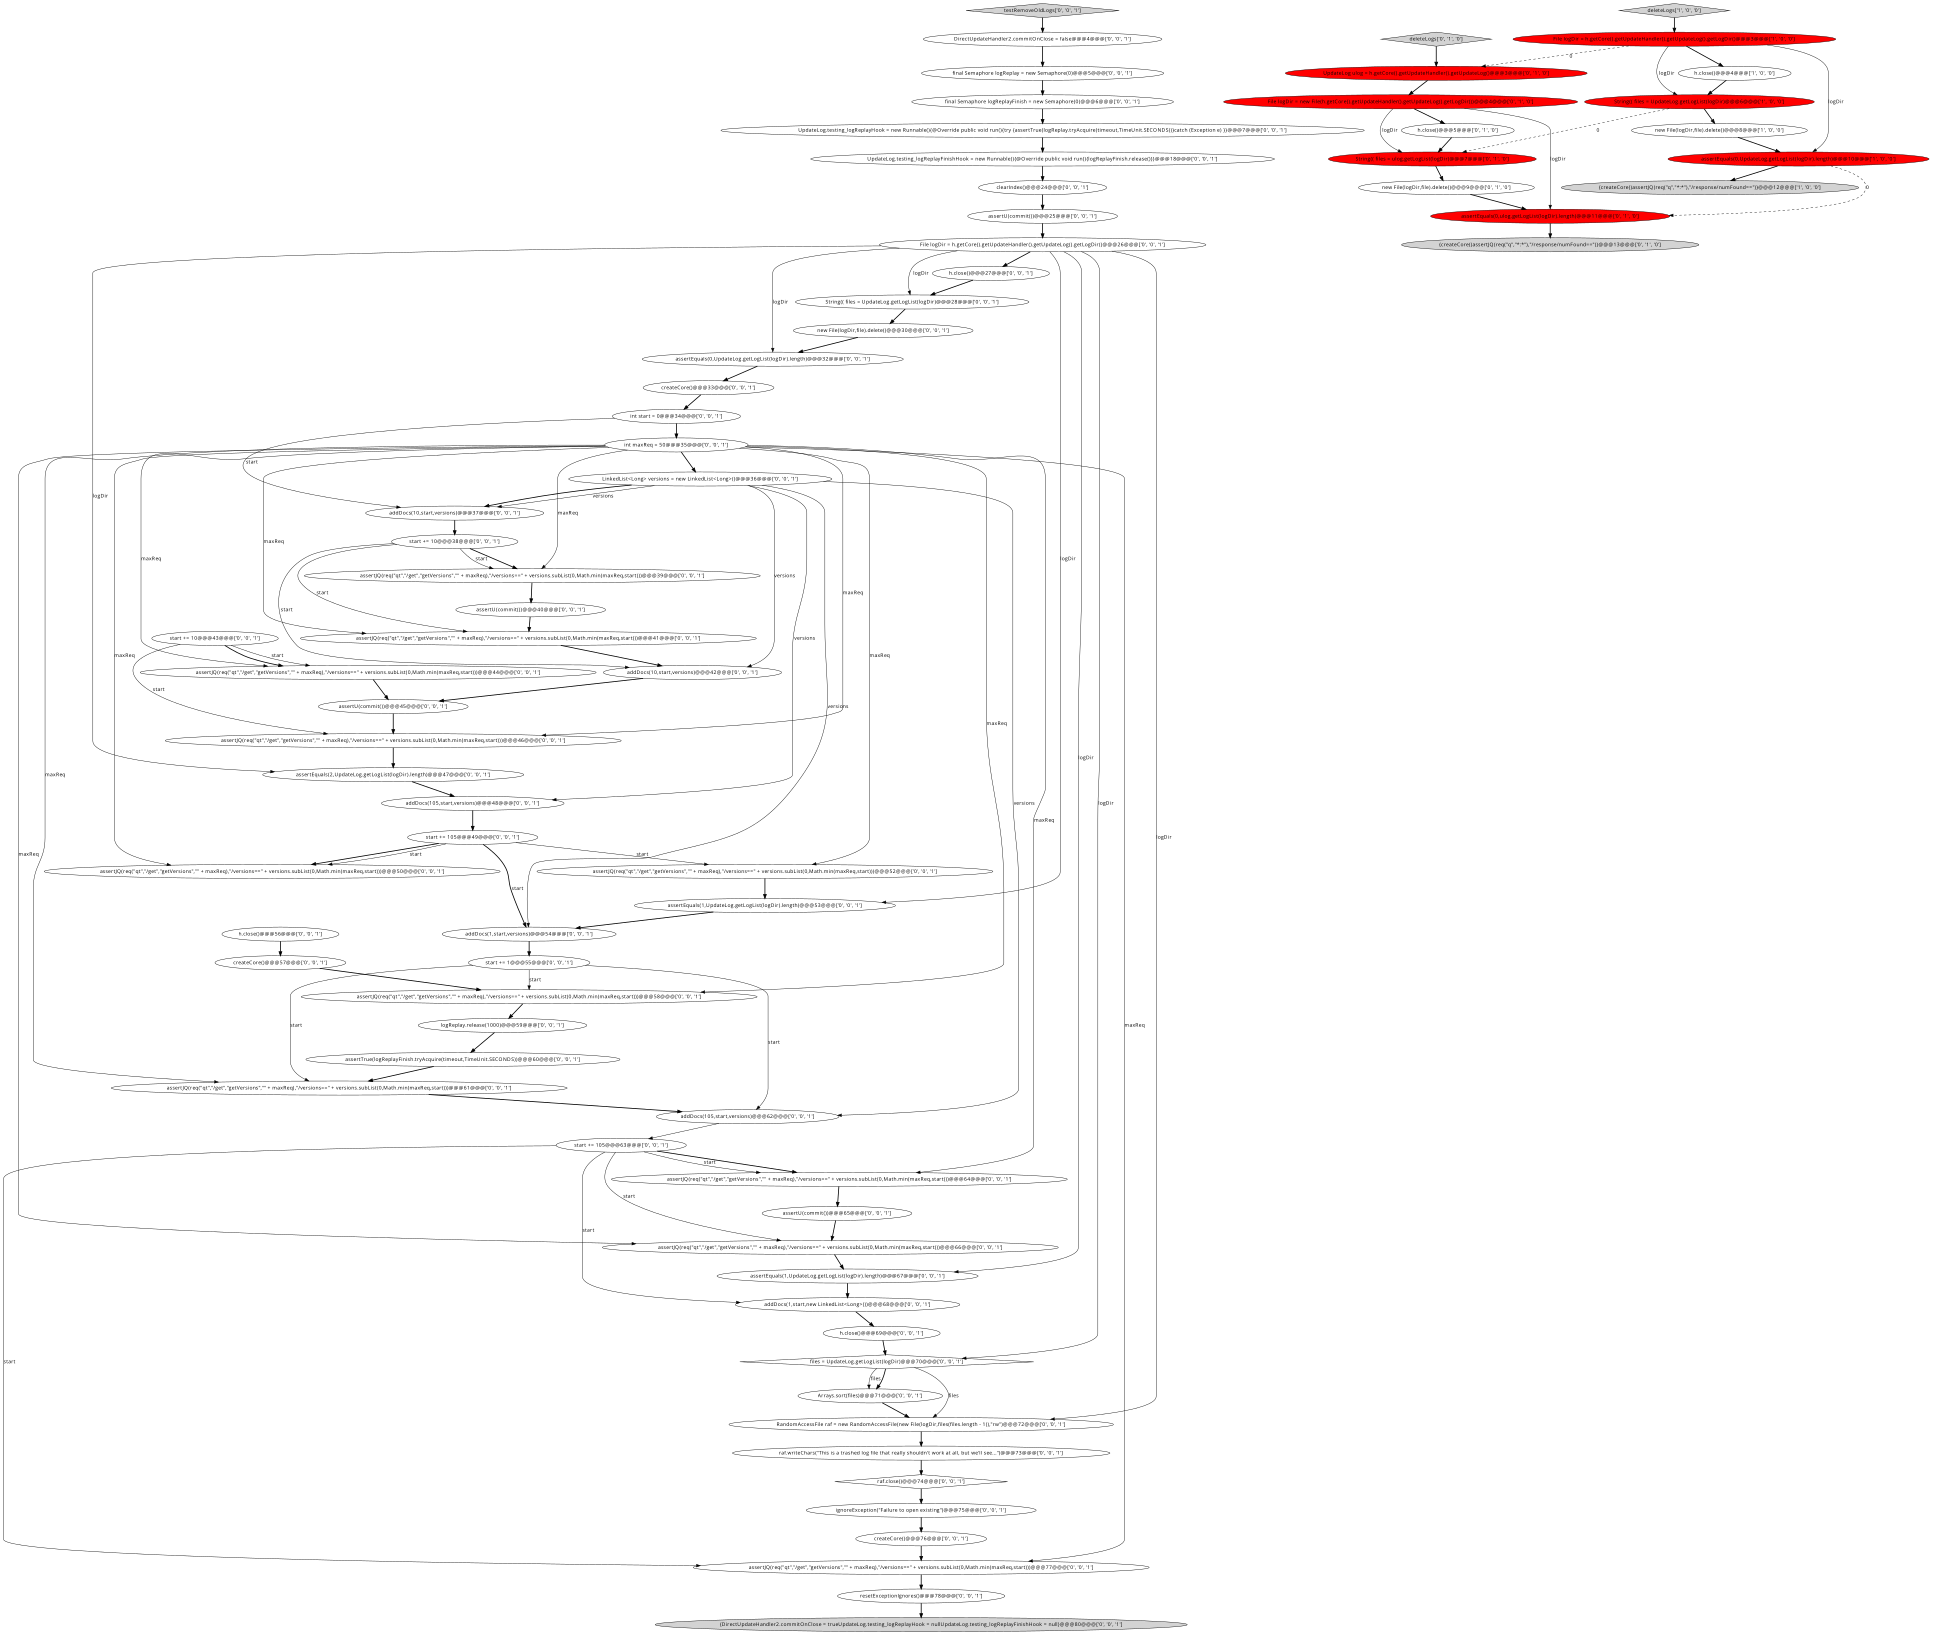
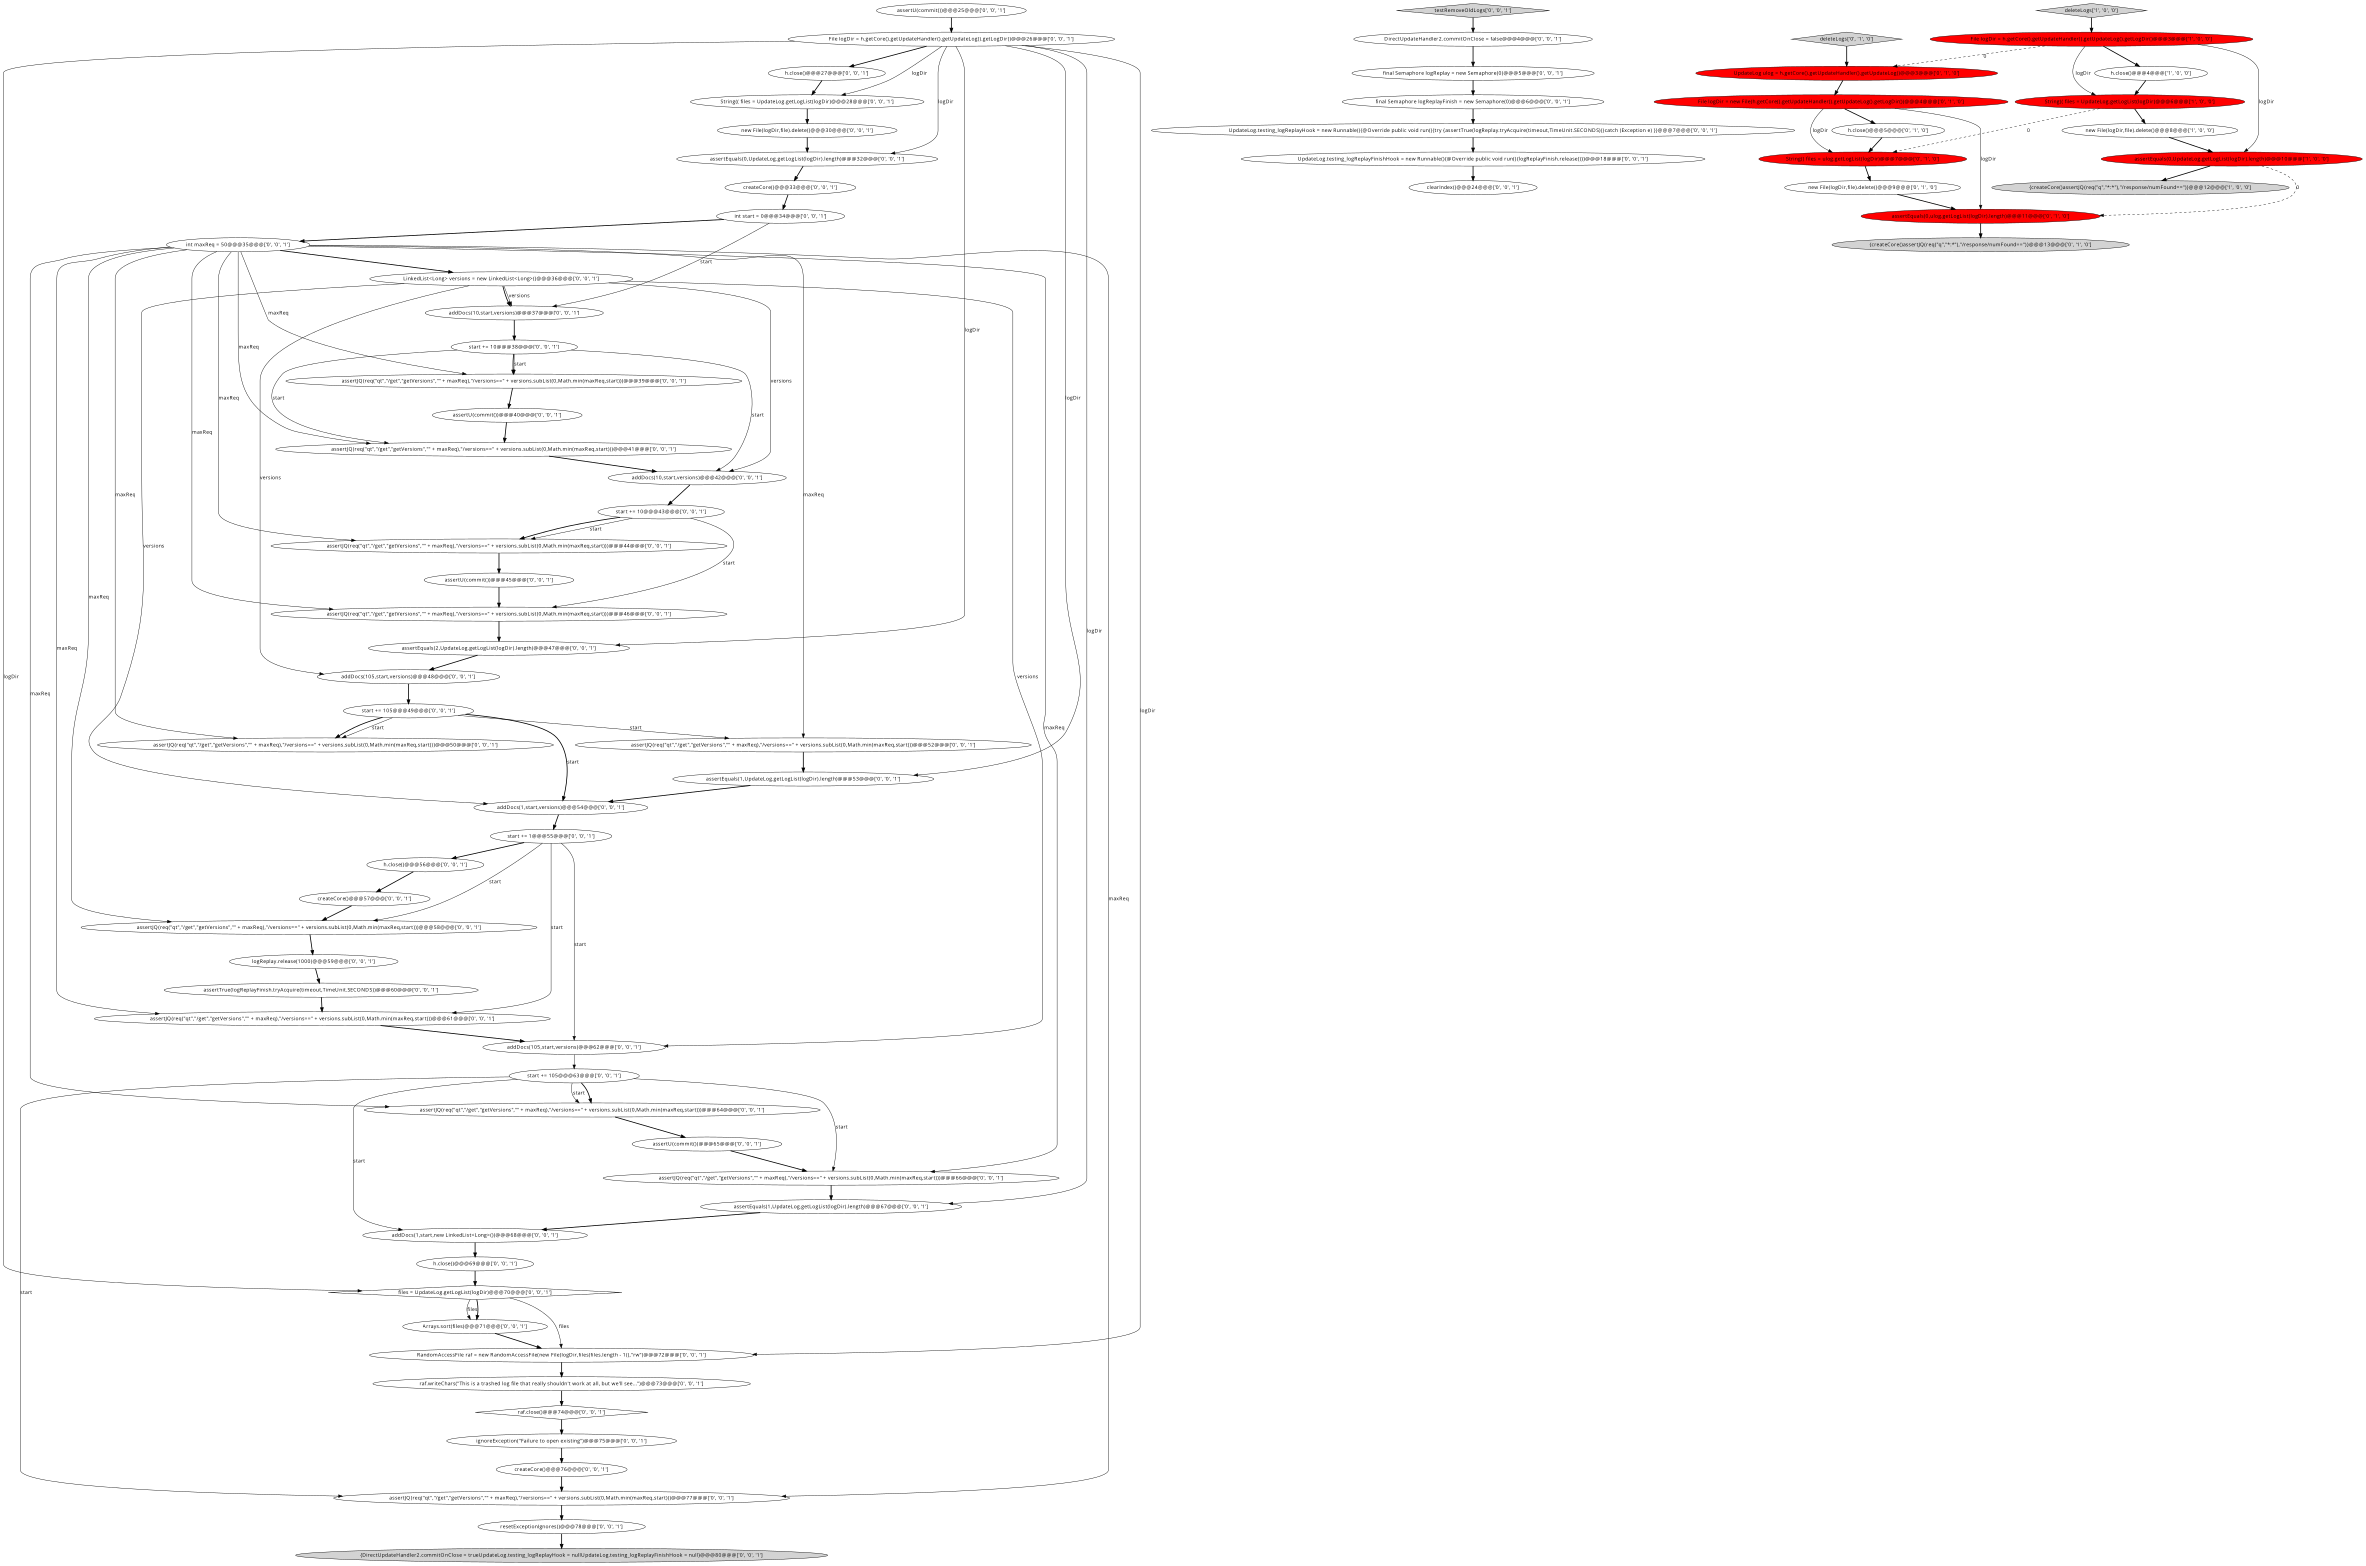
edge "clearIndex()@@@24@@@['0', '0', '1']" -> "assertU(commit())@@@25@@@['0', '0', '1']": removed
edge "addDocs(10,start,versions)@@@42@@@['0', '0', '1']" -> "assertU(commit())@@@45@@@['0', '0', '1']": now "addDocs(10,start,versions)@@@42@@@['0', '0', '1']" -> "start += 10@@@43@@@['0', '0', '1']"
edge "start += 1@@@55@@@['0', '0', '1']" -> "h.close()@@@56@@@['0', '0', '1']": added
